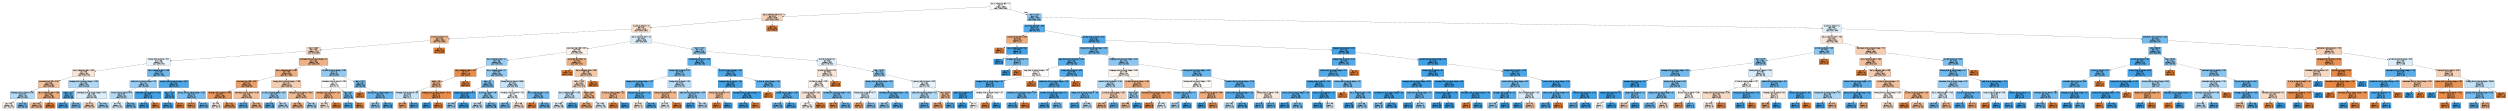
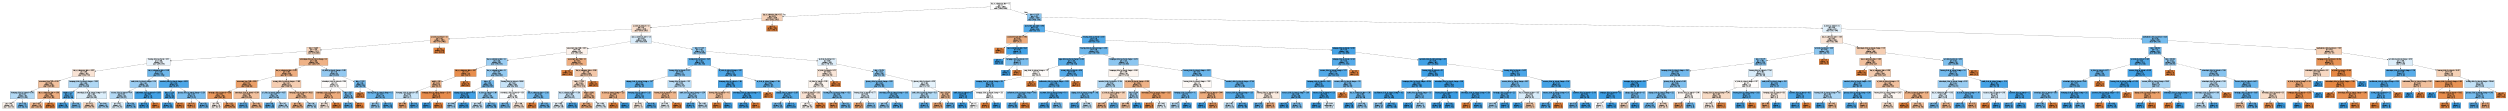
node "gini = 0.375 samples = 36 value = [27, 9]": fillcolor #399de5c5 -> #e58139aa
node "gini = 0.494 samples = 9 value = [4, 5]": label "gini = 0.494 samples = 9 value = [4, 5]" -> "gini = 0.494 ouelluminate = 9 value = [4, 5]"
